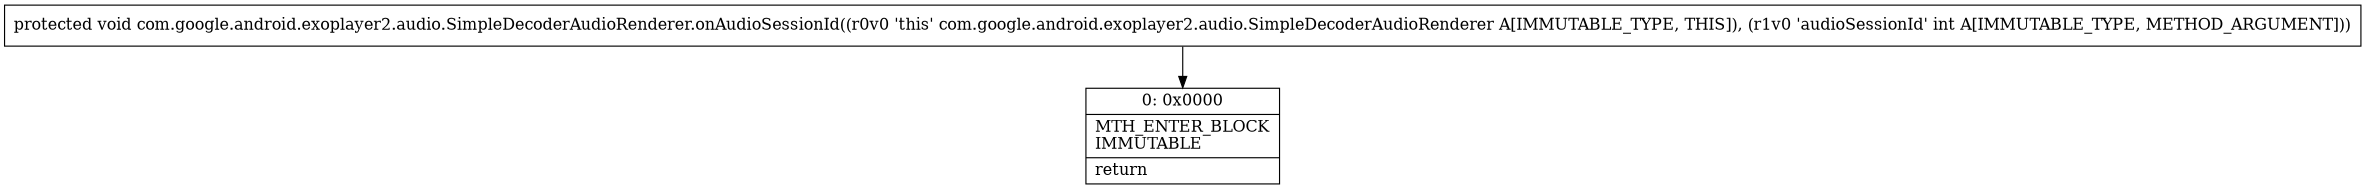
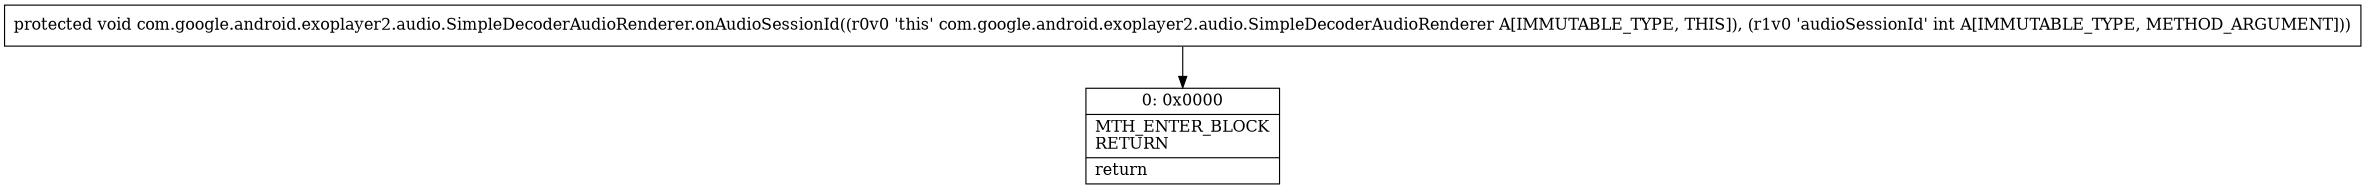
node "0: 0x0000": text "IMMUTABLE" -> "RETURN"
